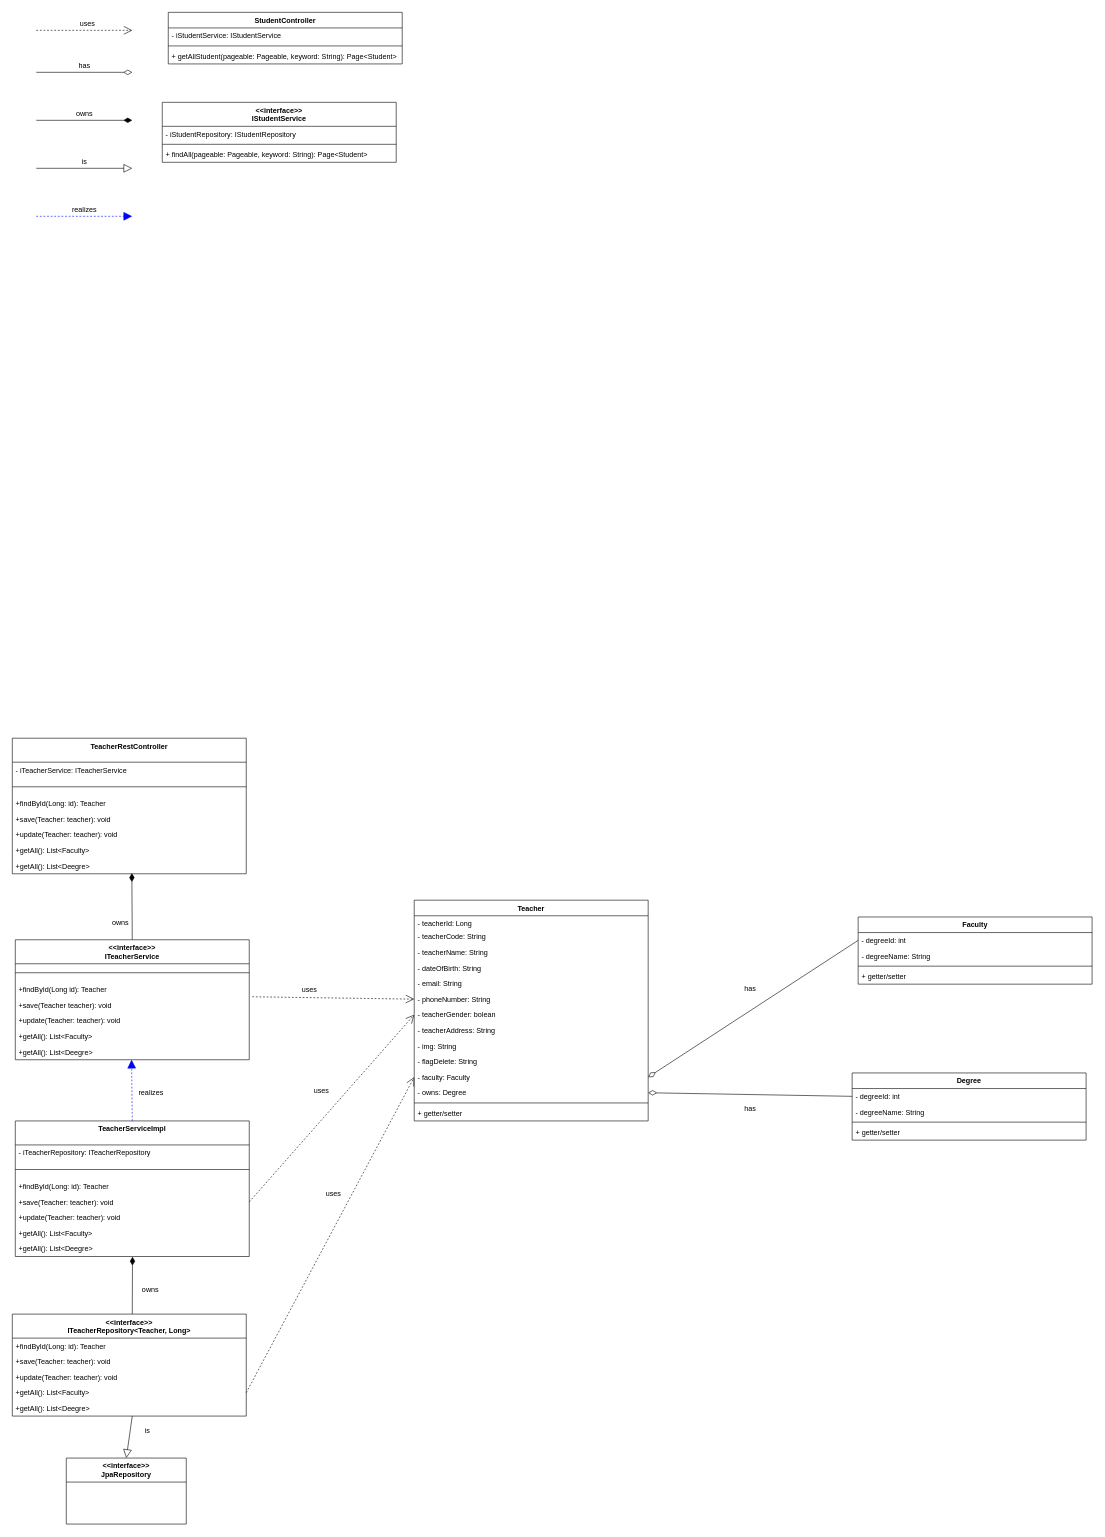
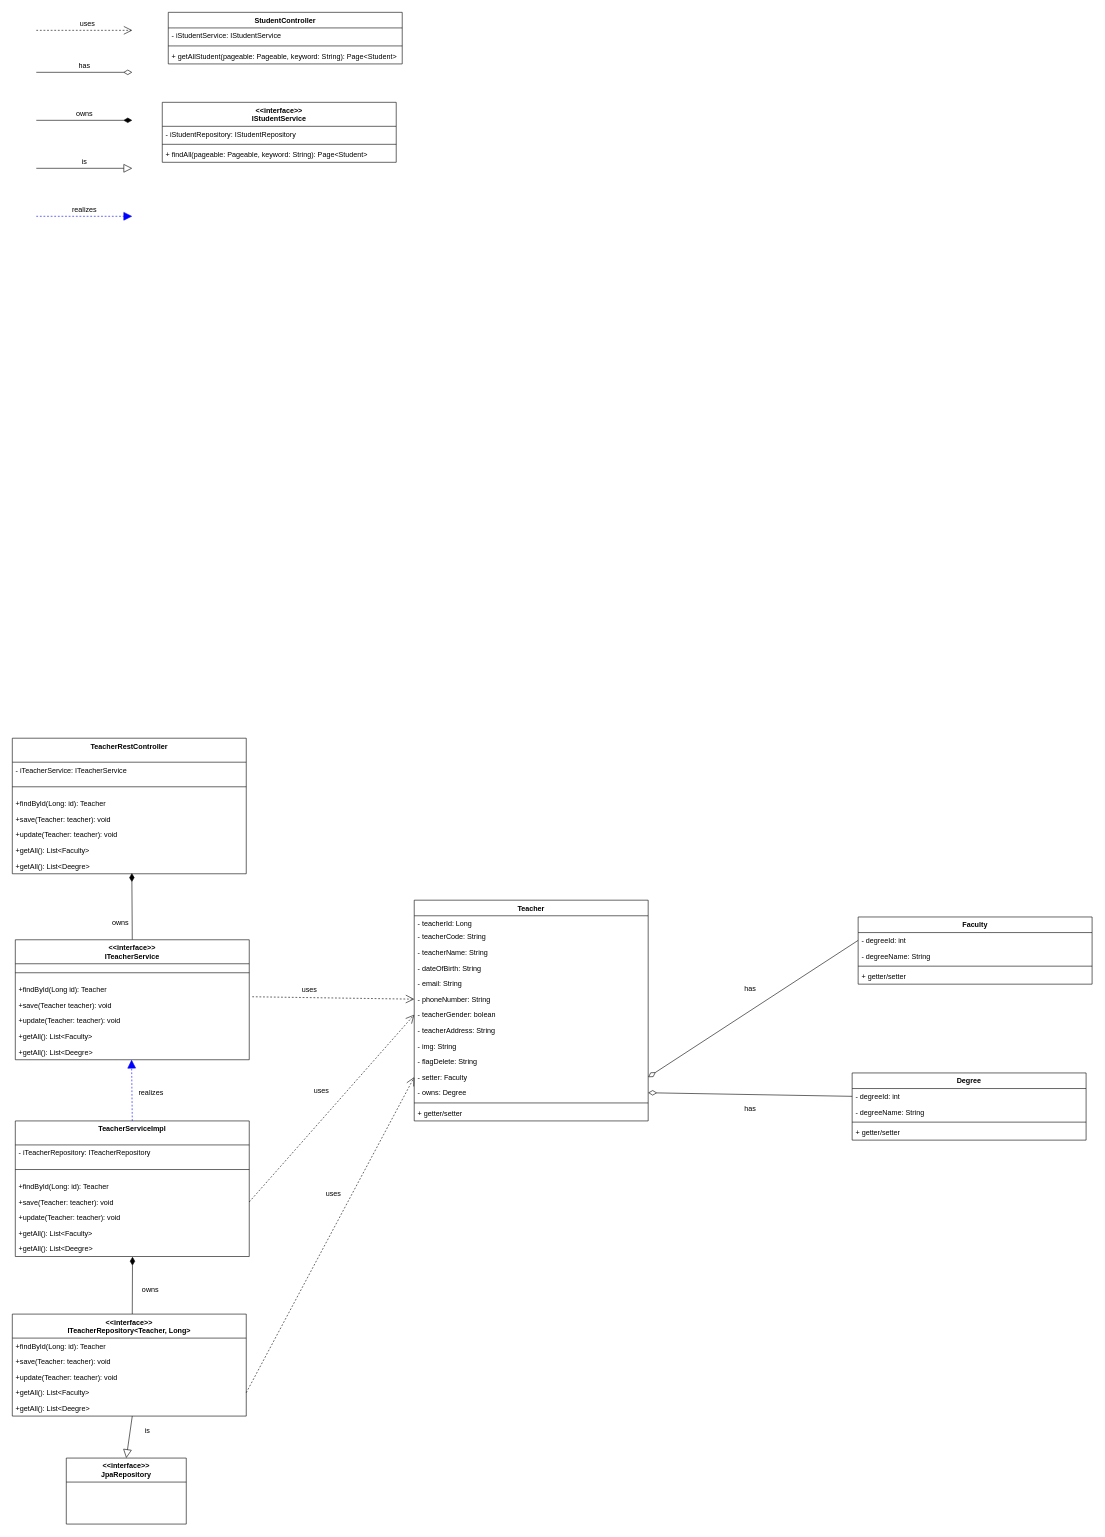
node "- faculty: Faculty": label "- faculty: Faculty" -> "- setter: Faculty"
